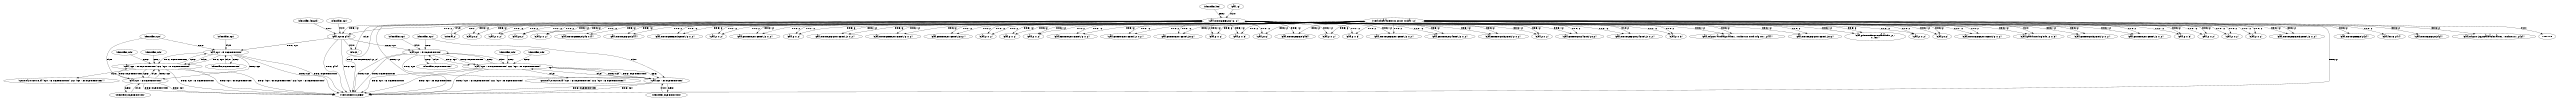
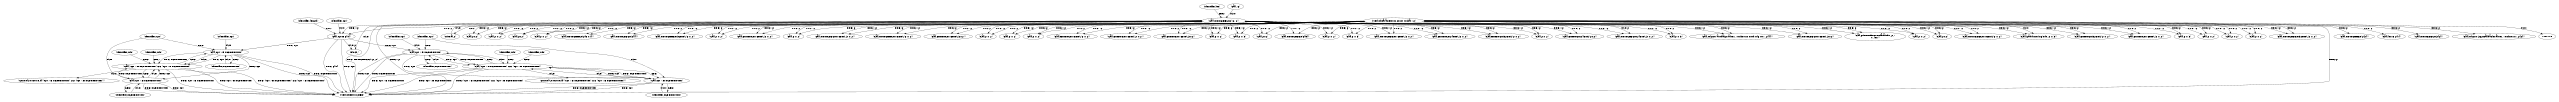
edge "(Call,ND_TCHECK2(*p, 2))" -> "(Call,ND_TCHECK(p[5]))": label "DDG: *p" -> "MIN: *p"
edge "(Call,opt = p[0])" -> "(Block,)": label "AST: " -> "AST: p"
